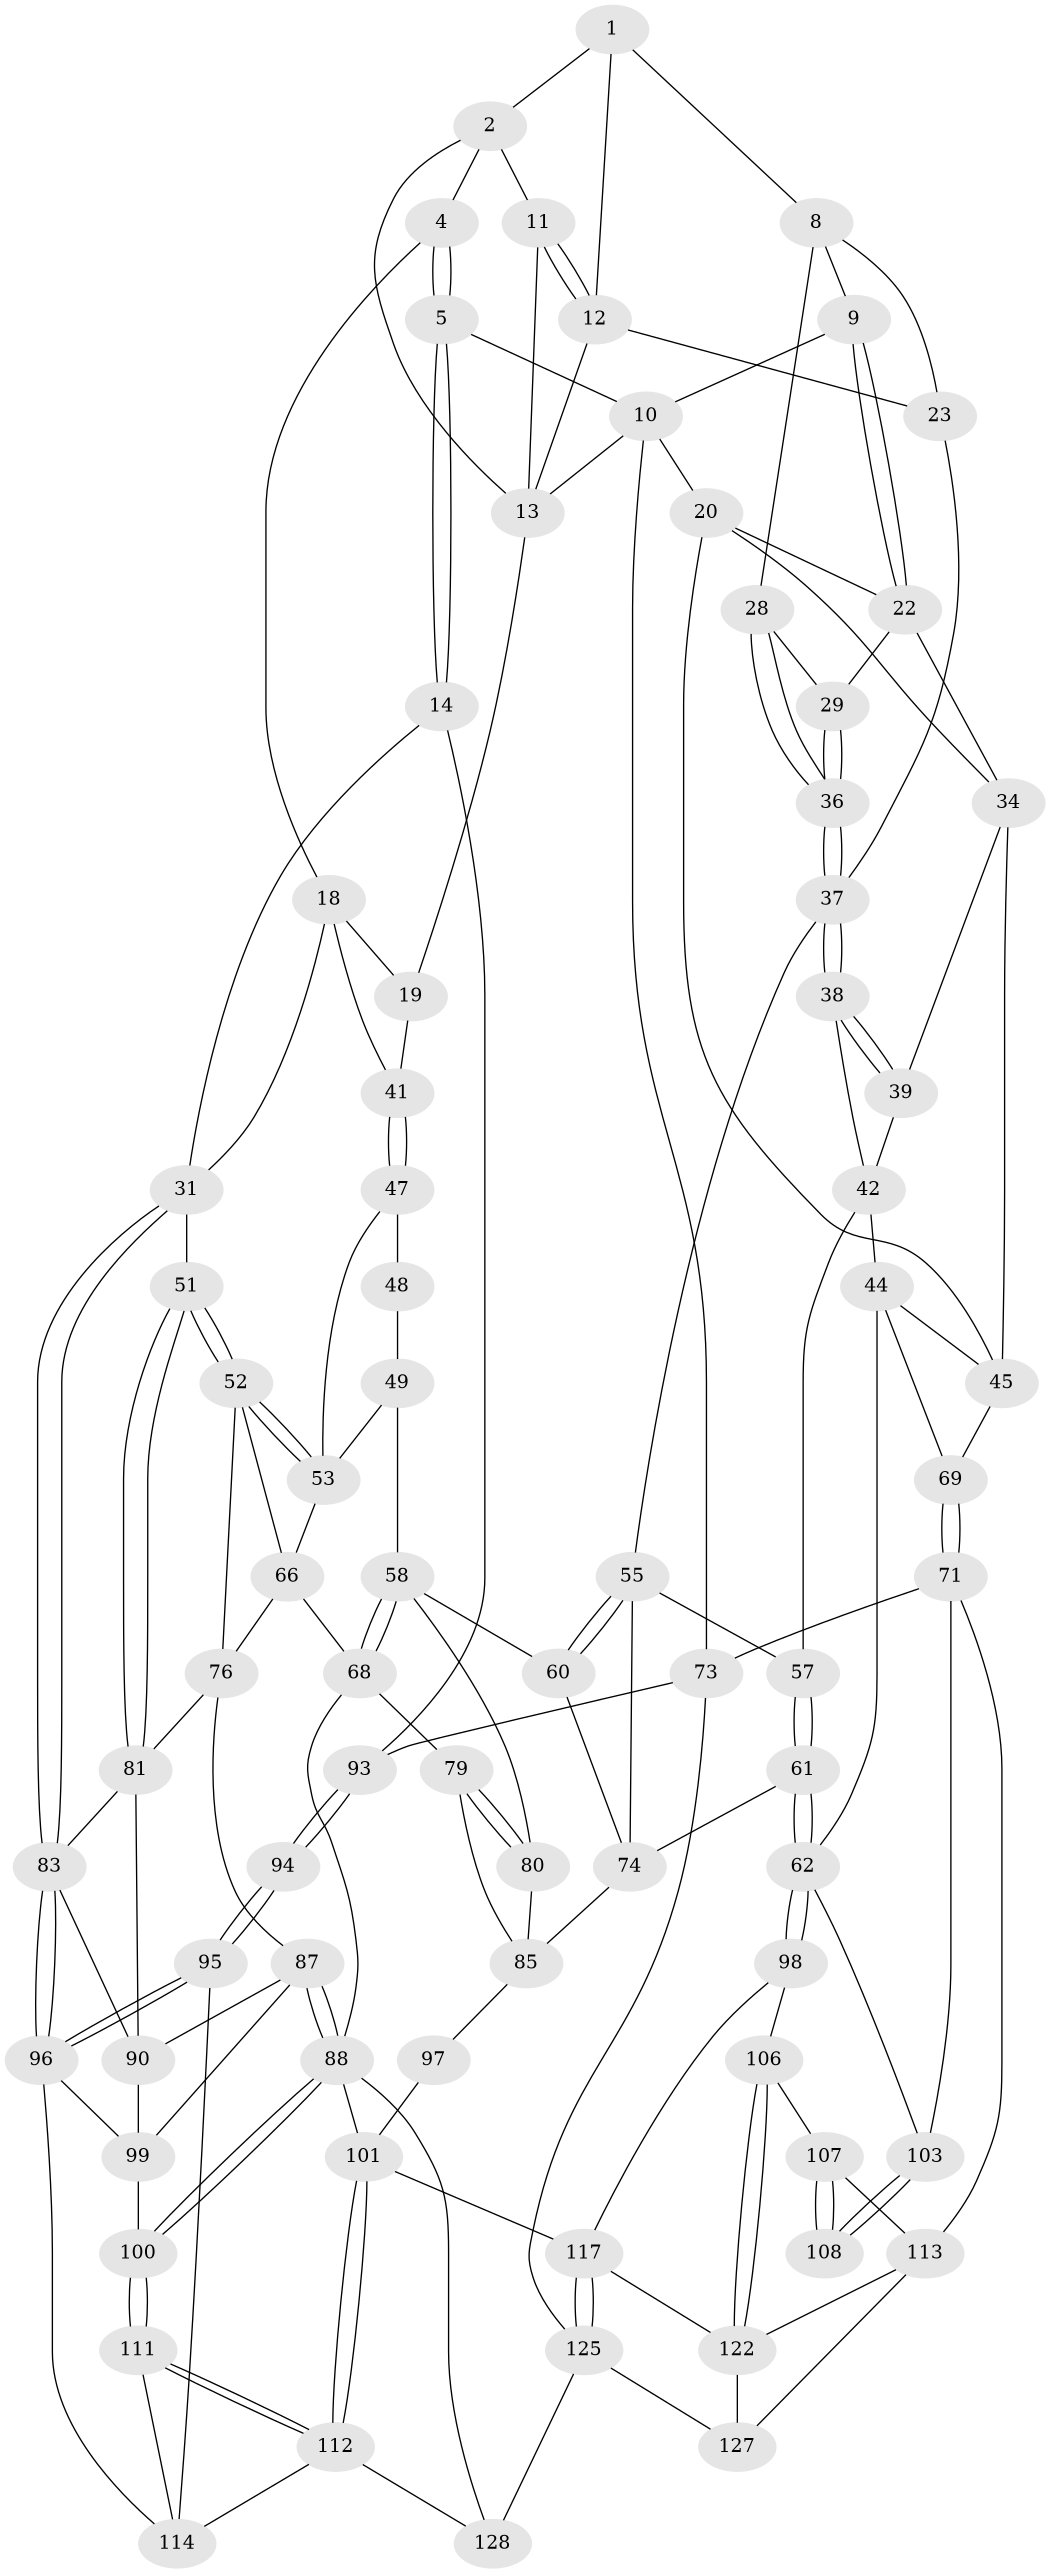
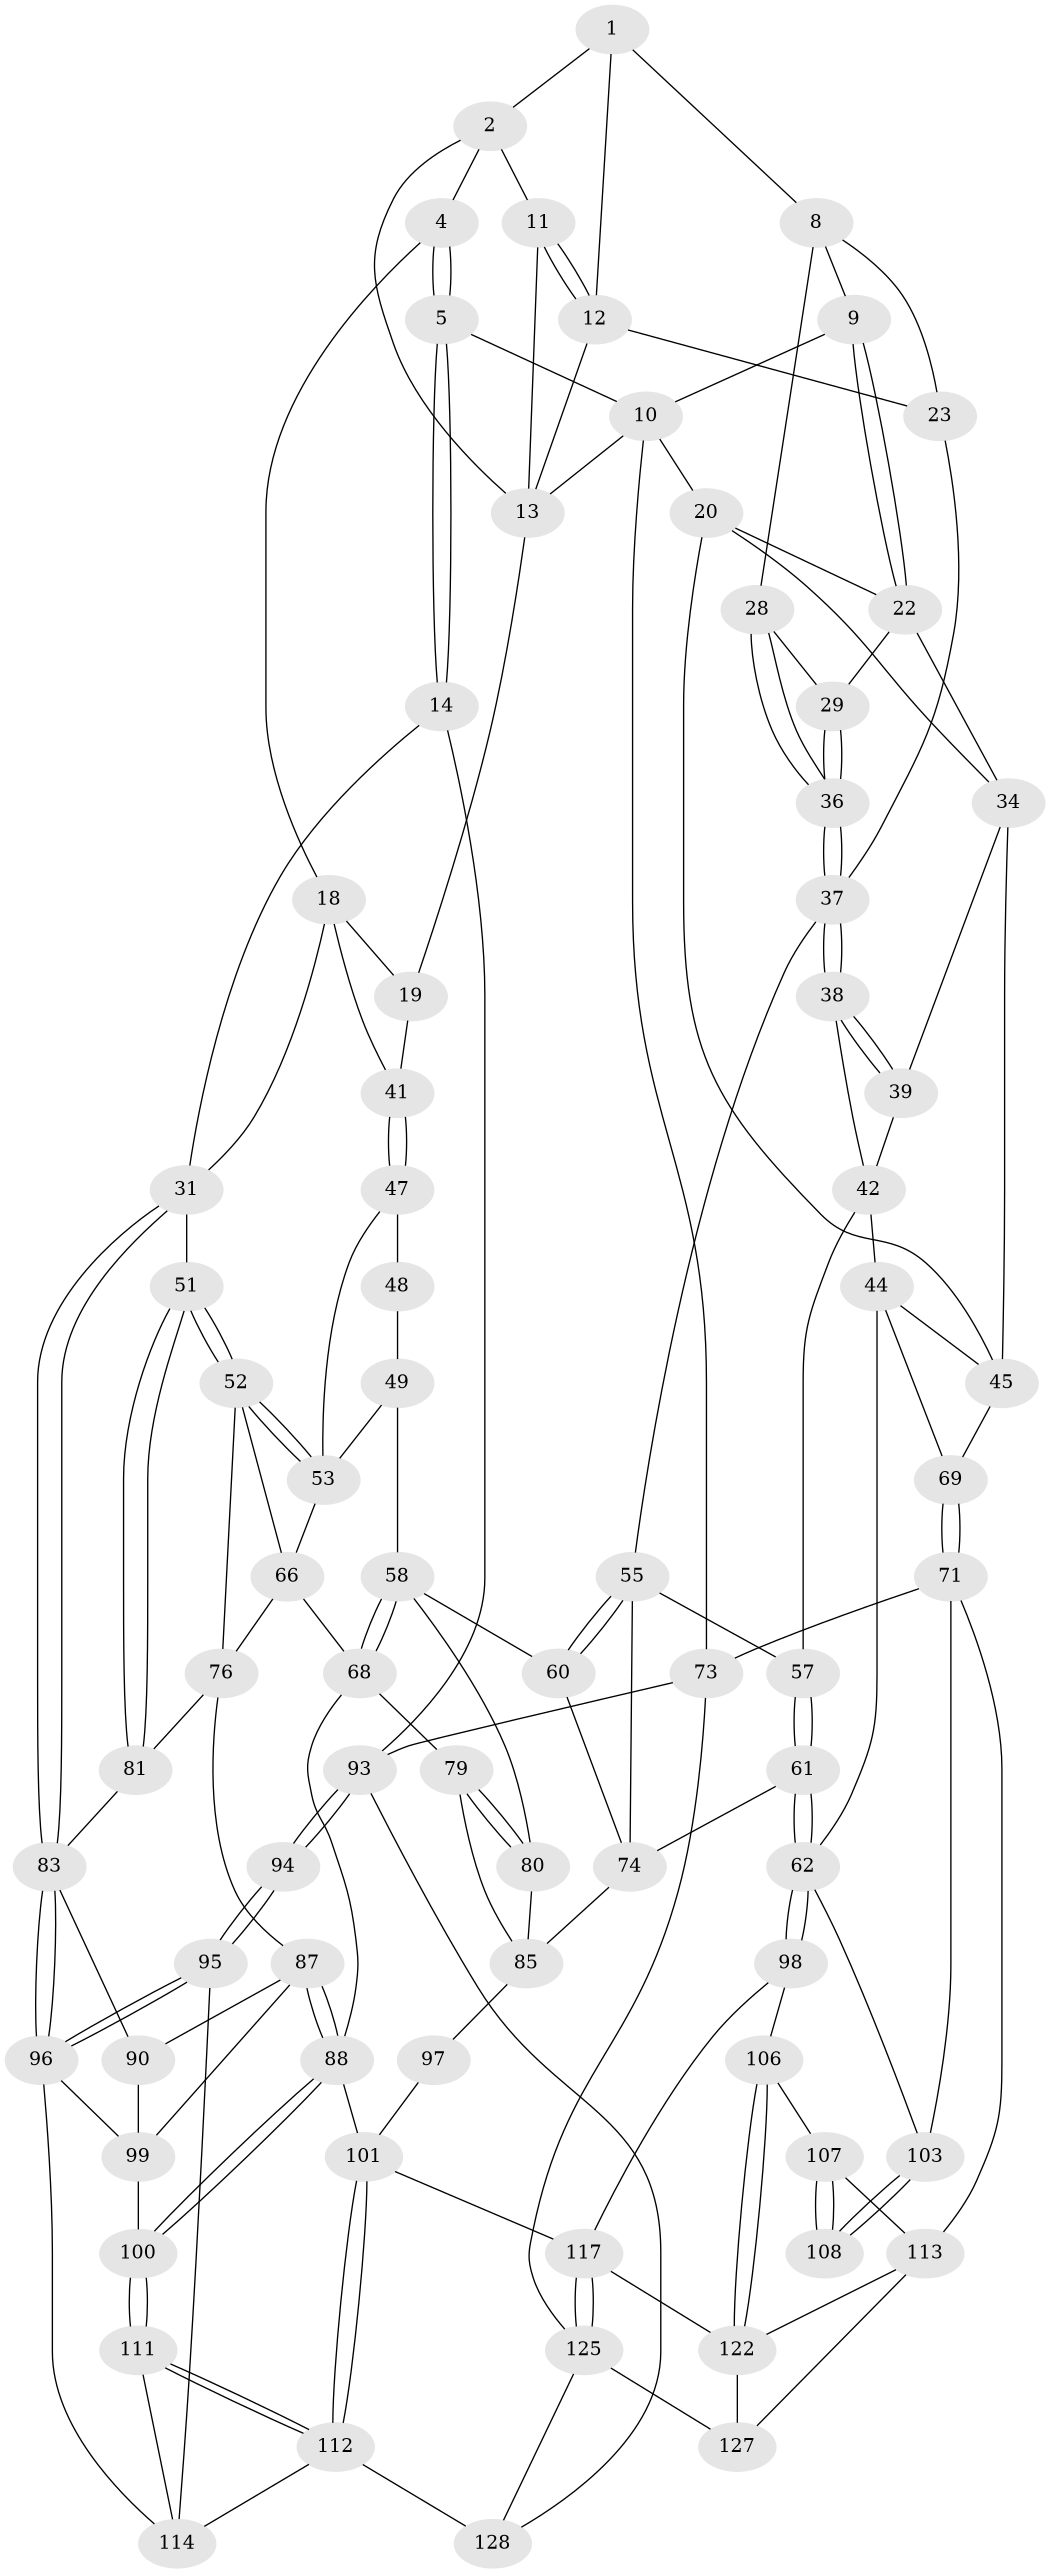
edge "81" -- "90": removed
edge "88" -- "128": now "93" -- "128"
